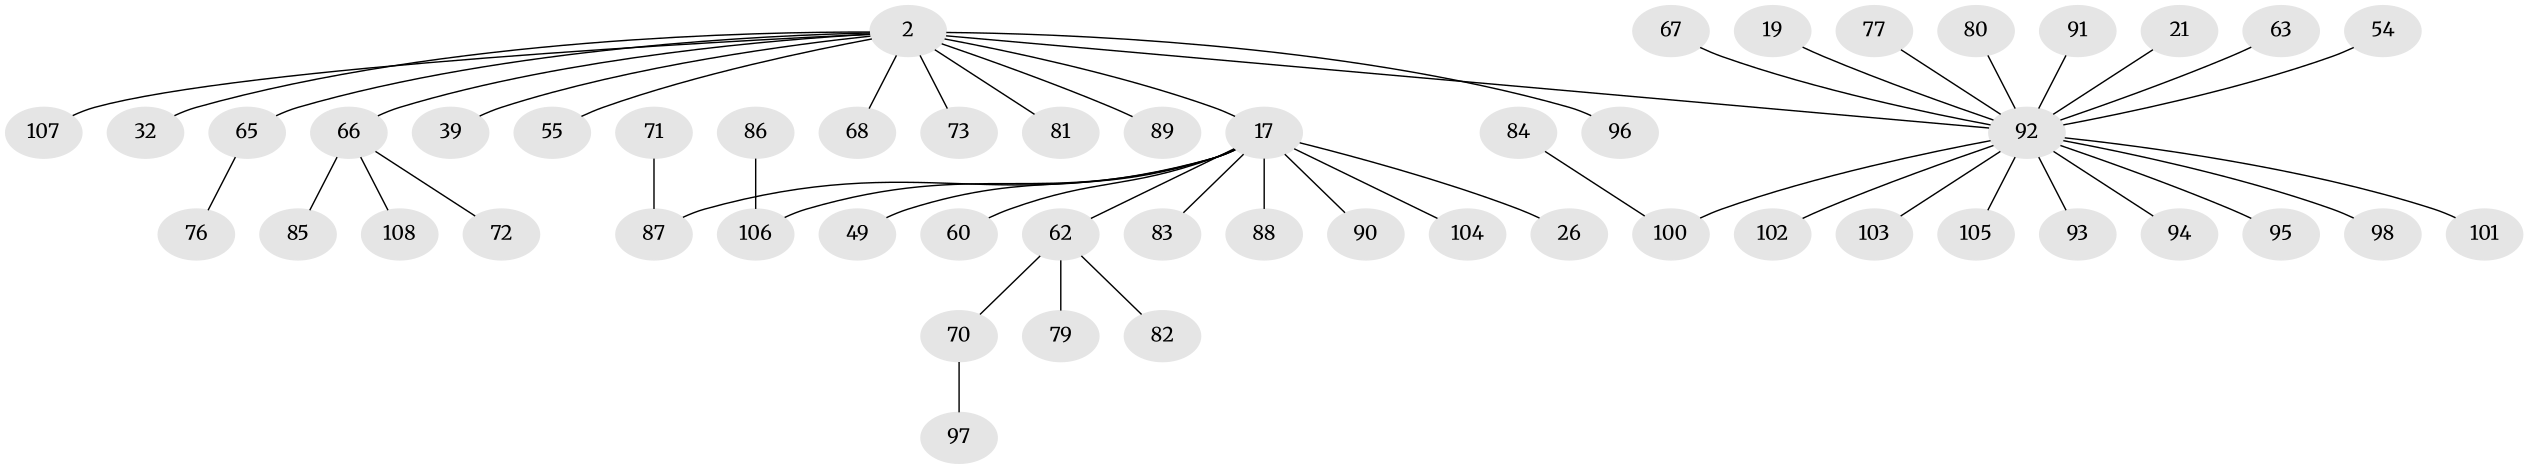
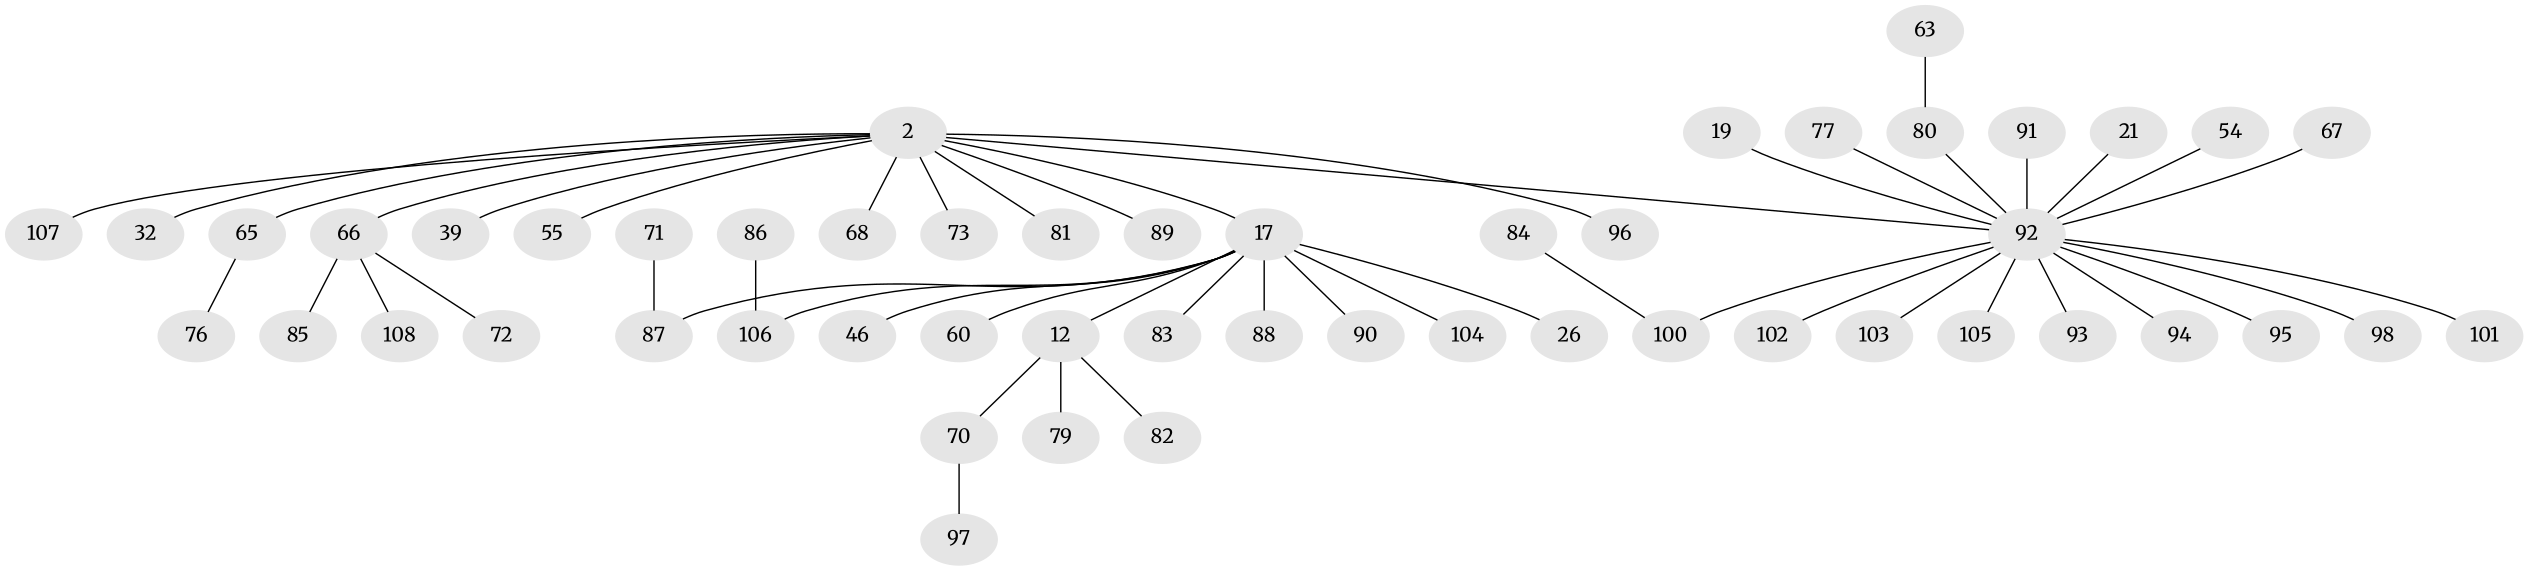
edge "63" -- "92": now "63" -- "80"
node "49": label "49" -> "46"
node "62": label "62" -> "12"
